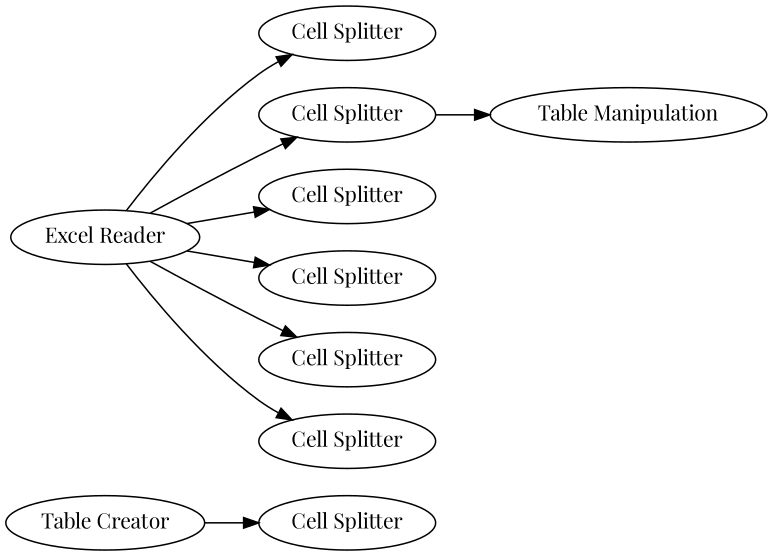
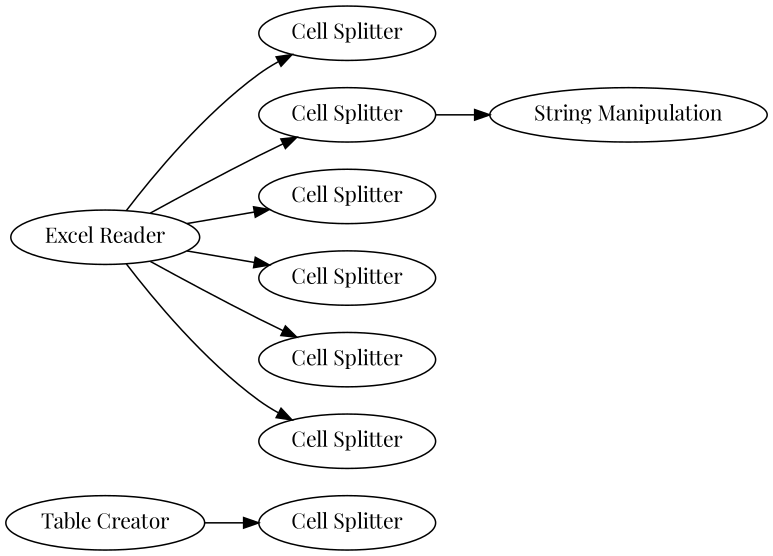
node "Table Manipulation": label "Table Manipulation" -> "String Manipulation"
